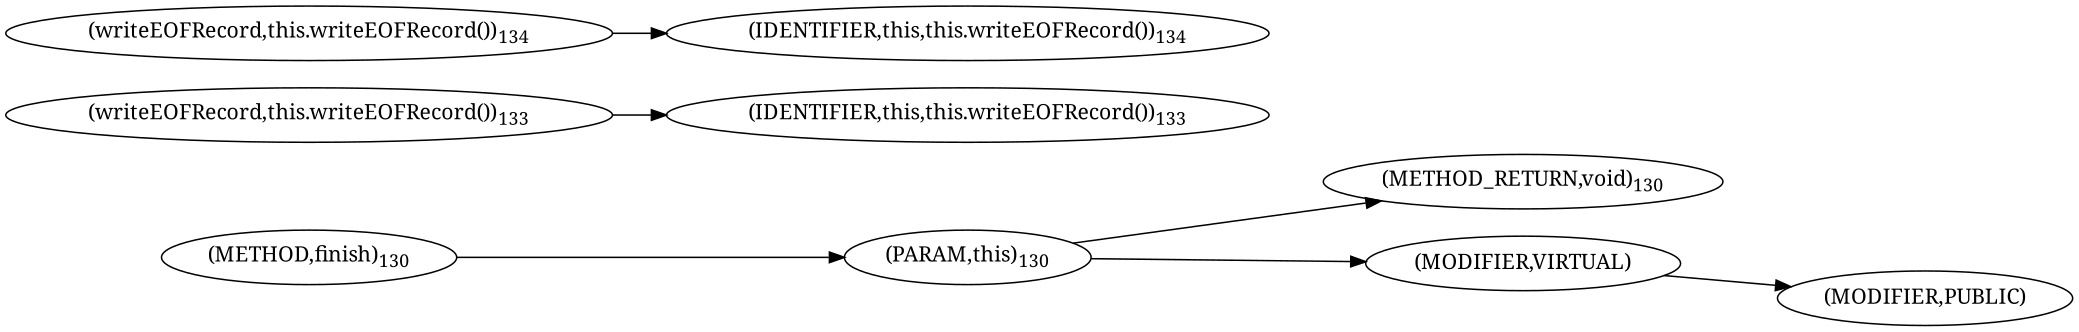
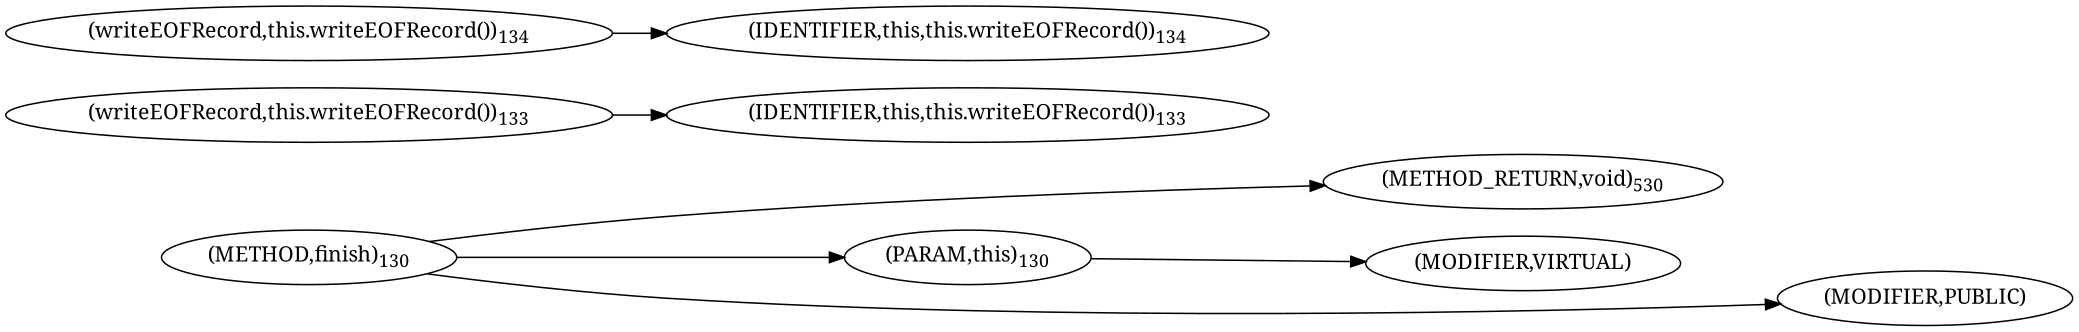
node "(METHOD_RETURN,void)": text "130" -> "530"
edge "(PARAM,this)" -> "(METHOD_RETURN,void)": now "(METHOD,finish)" -> "(METHOD_RETURN,void)"
edge "(MODIFIER,VIRTUAL)" -> "(MODIFIER,PUBLIC)": now "(METHOD,finish)" -> "(MODIFIER,PUBLIC)"
